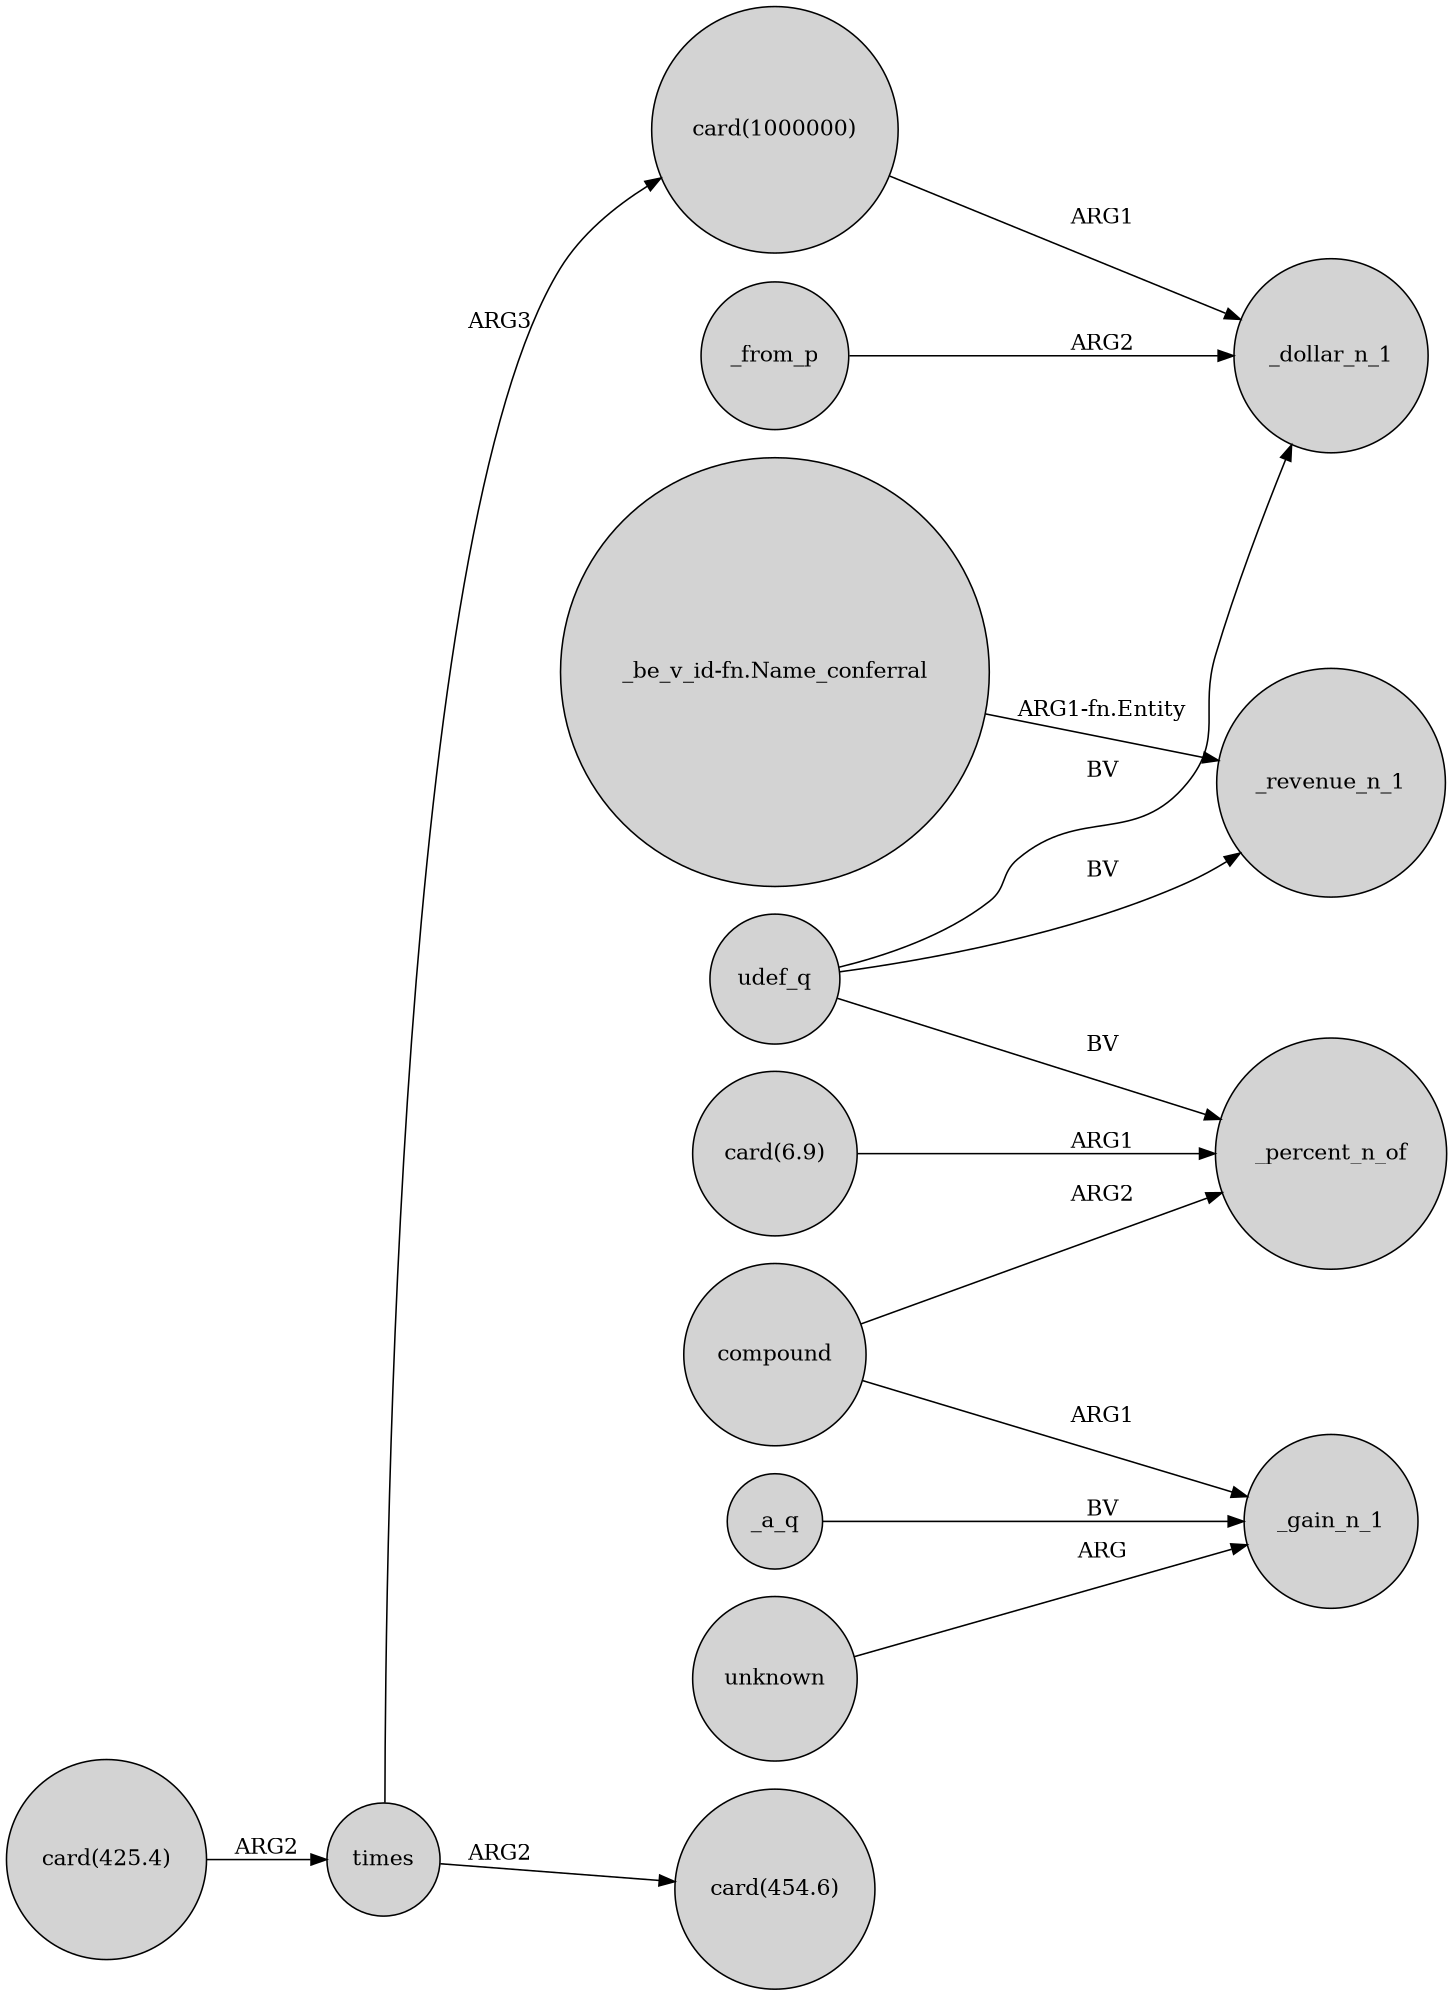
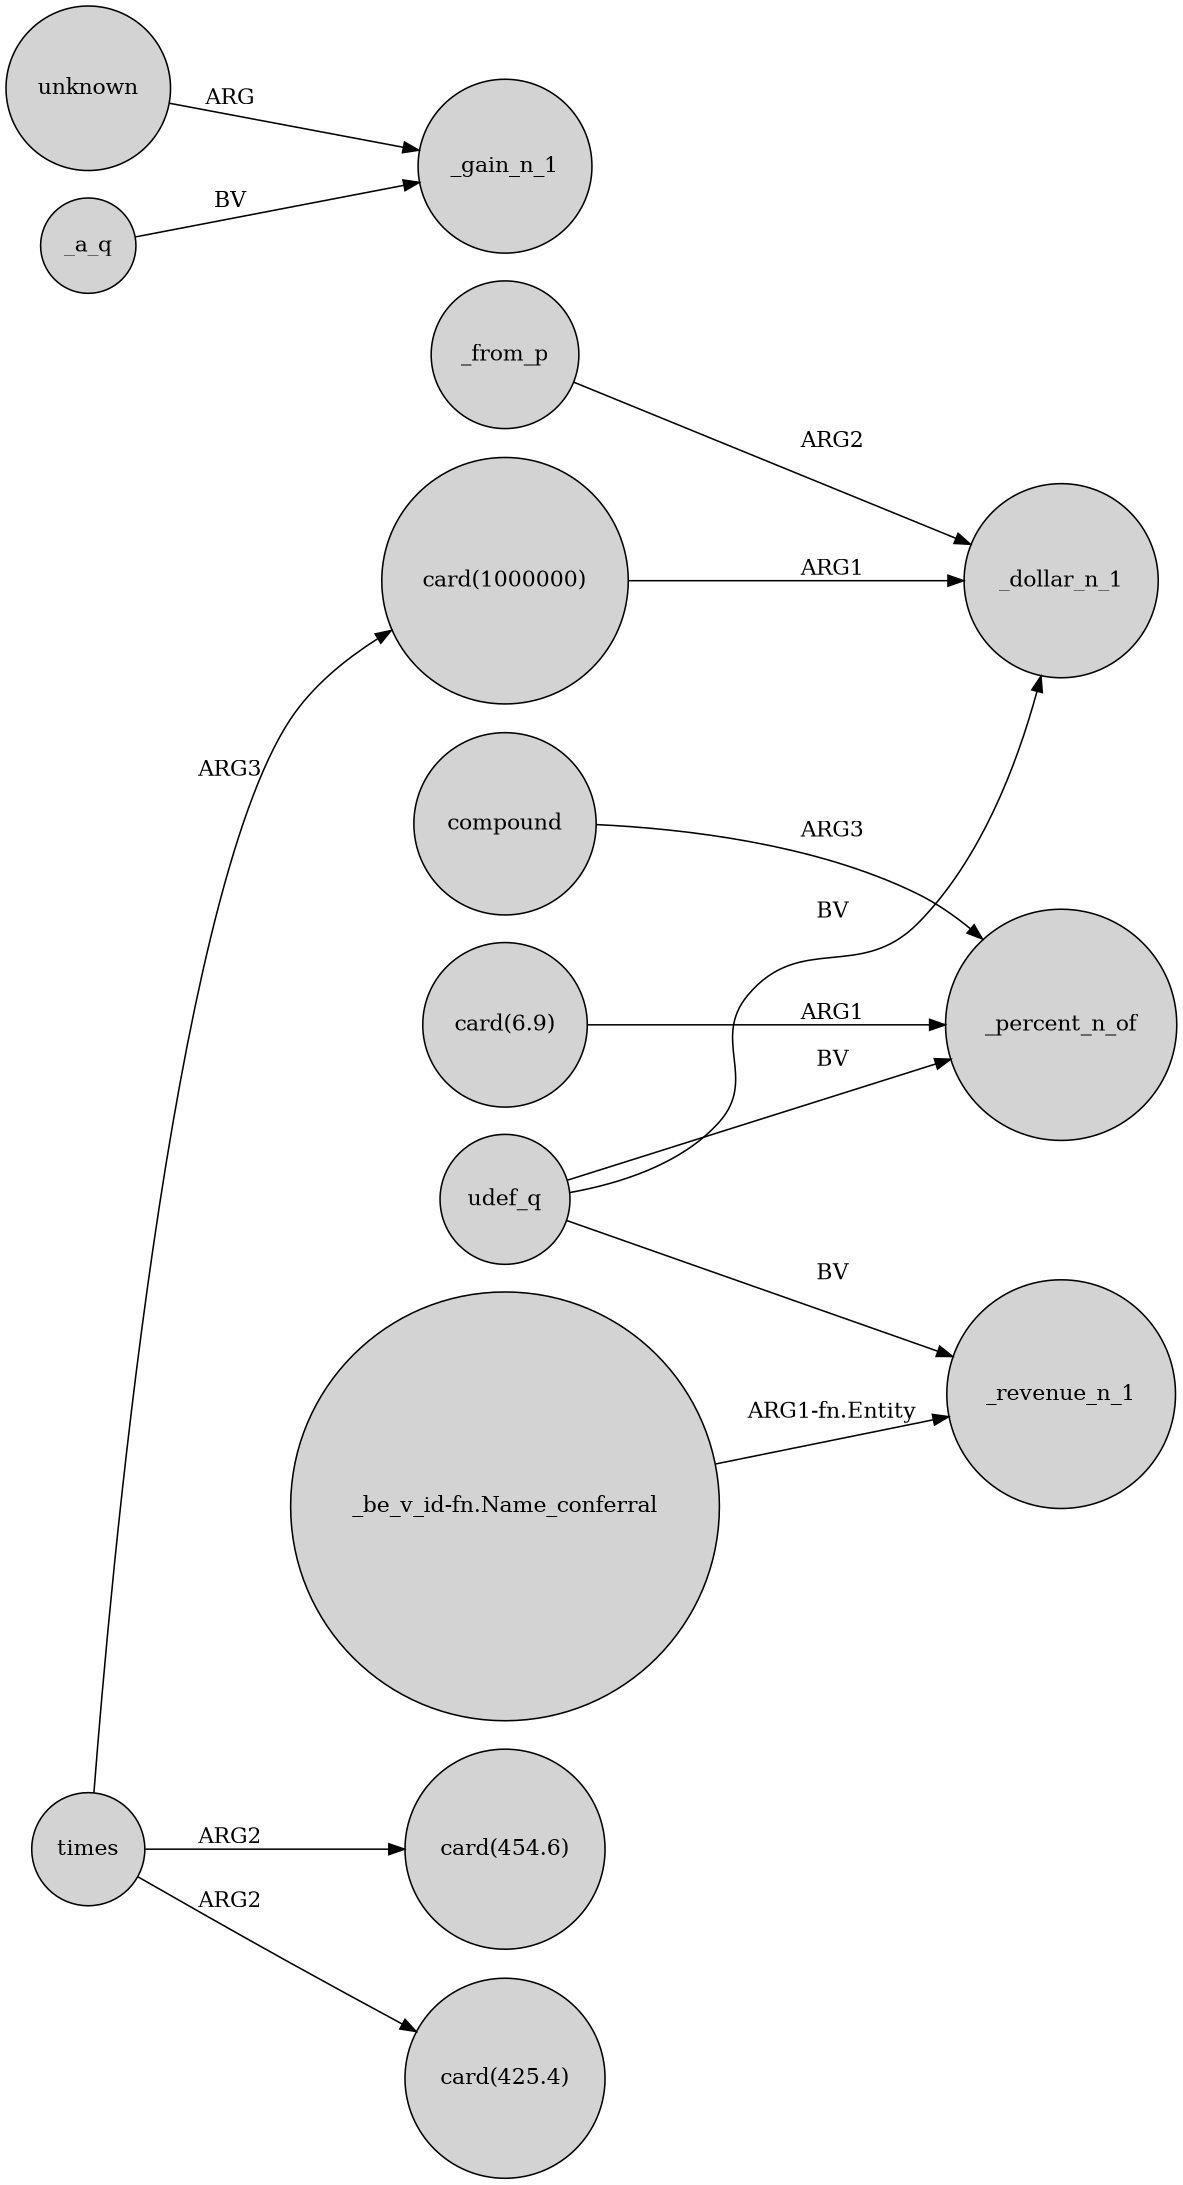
edge "compound" -> "_percent_n_of": label "ARG2" -> "ARG3"
edge "compound" -> "_gain_n_1": removed, label "ARG1"
edge "card(425.4)" -> "times": reversed
